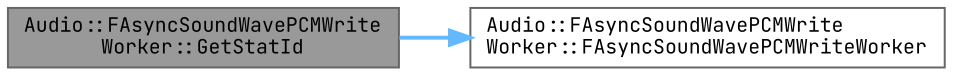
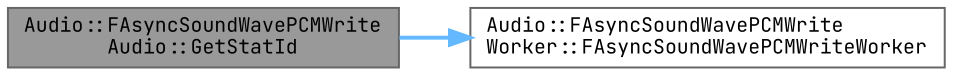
node "Audio::FAsyncSoundWavePCMWrite Worker::GetStatId": label "Audio::FAsyncSoundWavePCMWrite Worker::GetStatId" -> "Audio::FAsyncSoundWavePCMWrite Audio::GetStatId"
